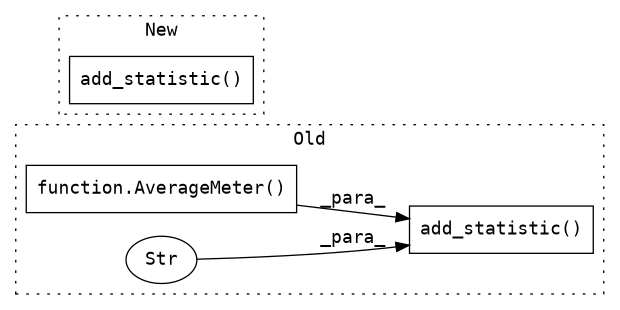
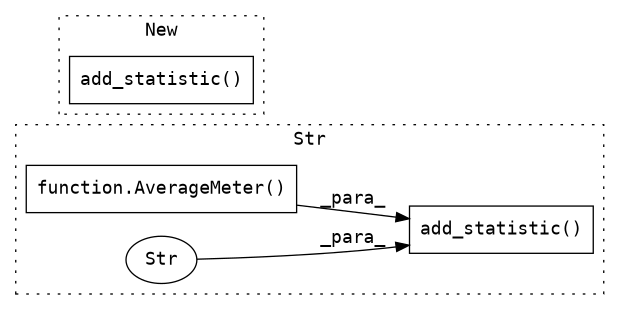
cluster "Old": label "Old" -> "Str"
